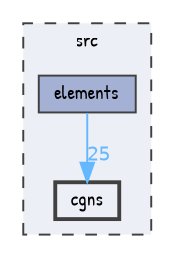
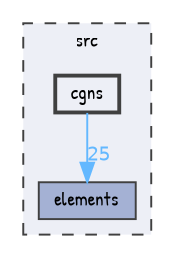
edge "elements" -> "cgns": reversed
